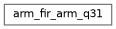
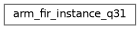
node "arm_fir_arm_q31": label "arm_fir_arm_q31" -> "arm_fir_instance_q31"
